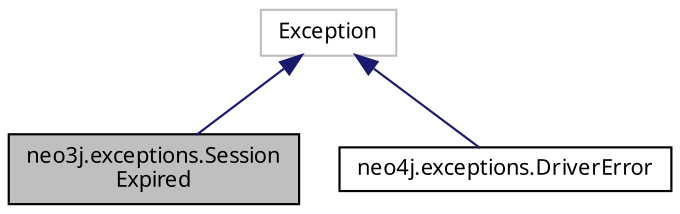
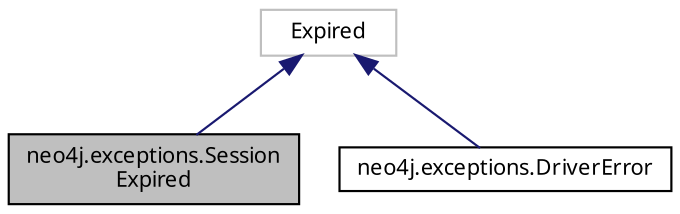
node "Exception": label "Exception" -> "Expired"
node "neo3j.exceptions.Session Expired": label "neo3j.exceptions.Session Expired" -> "neo4j.exceptions.Session Expired"
